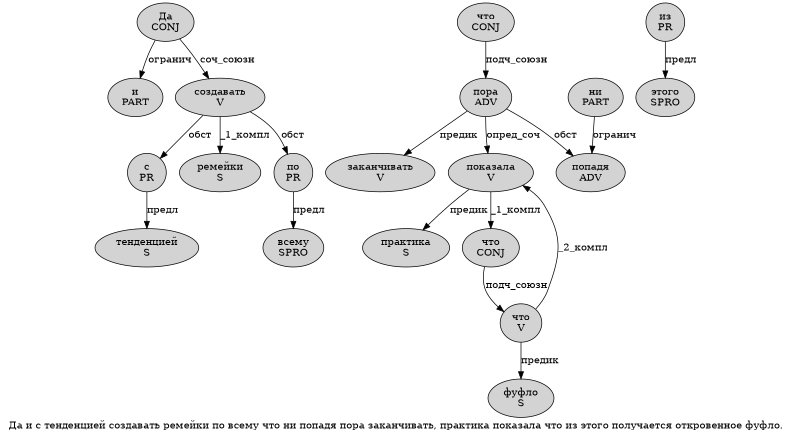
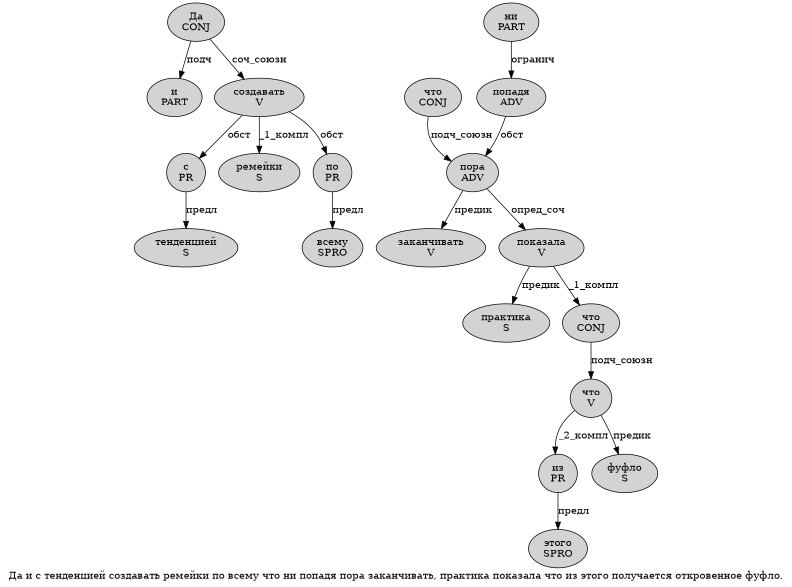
edge "Да CONJ" -> "и PART": label "огранич" -> "подч"
edge "пора ADV" -> "попадя ADV": reversed
edge "что V" -> "показала V": now "что V" -> "из PR"
